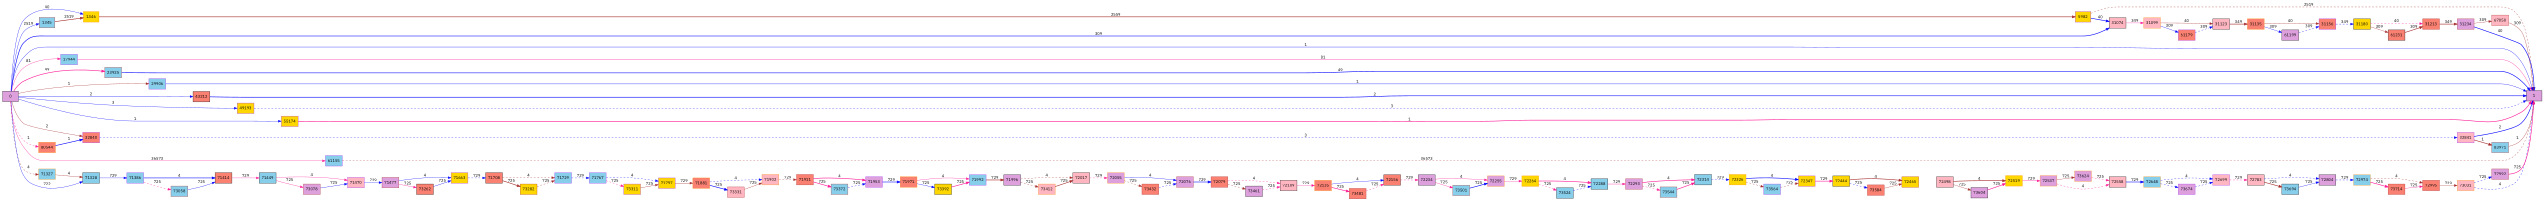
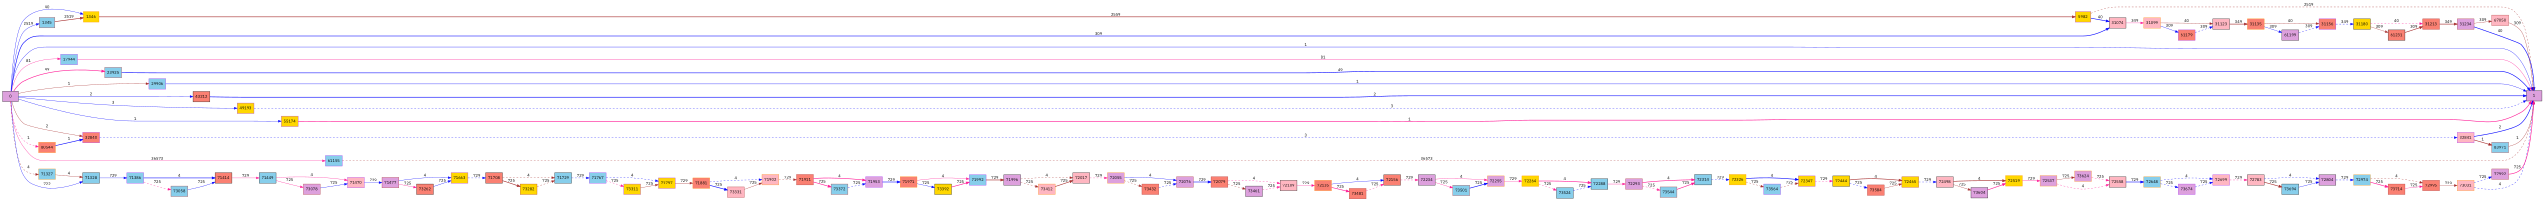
node "71729": color purple -> black
edge "72347" -> "72444": style bold -> dashed
edge "72465" -> "72498": added, label "729"
